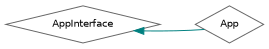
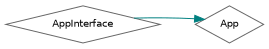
edge "App" -> "AppInterface": reversed
